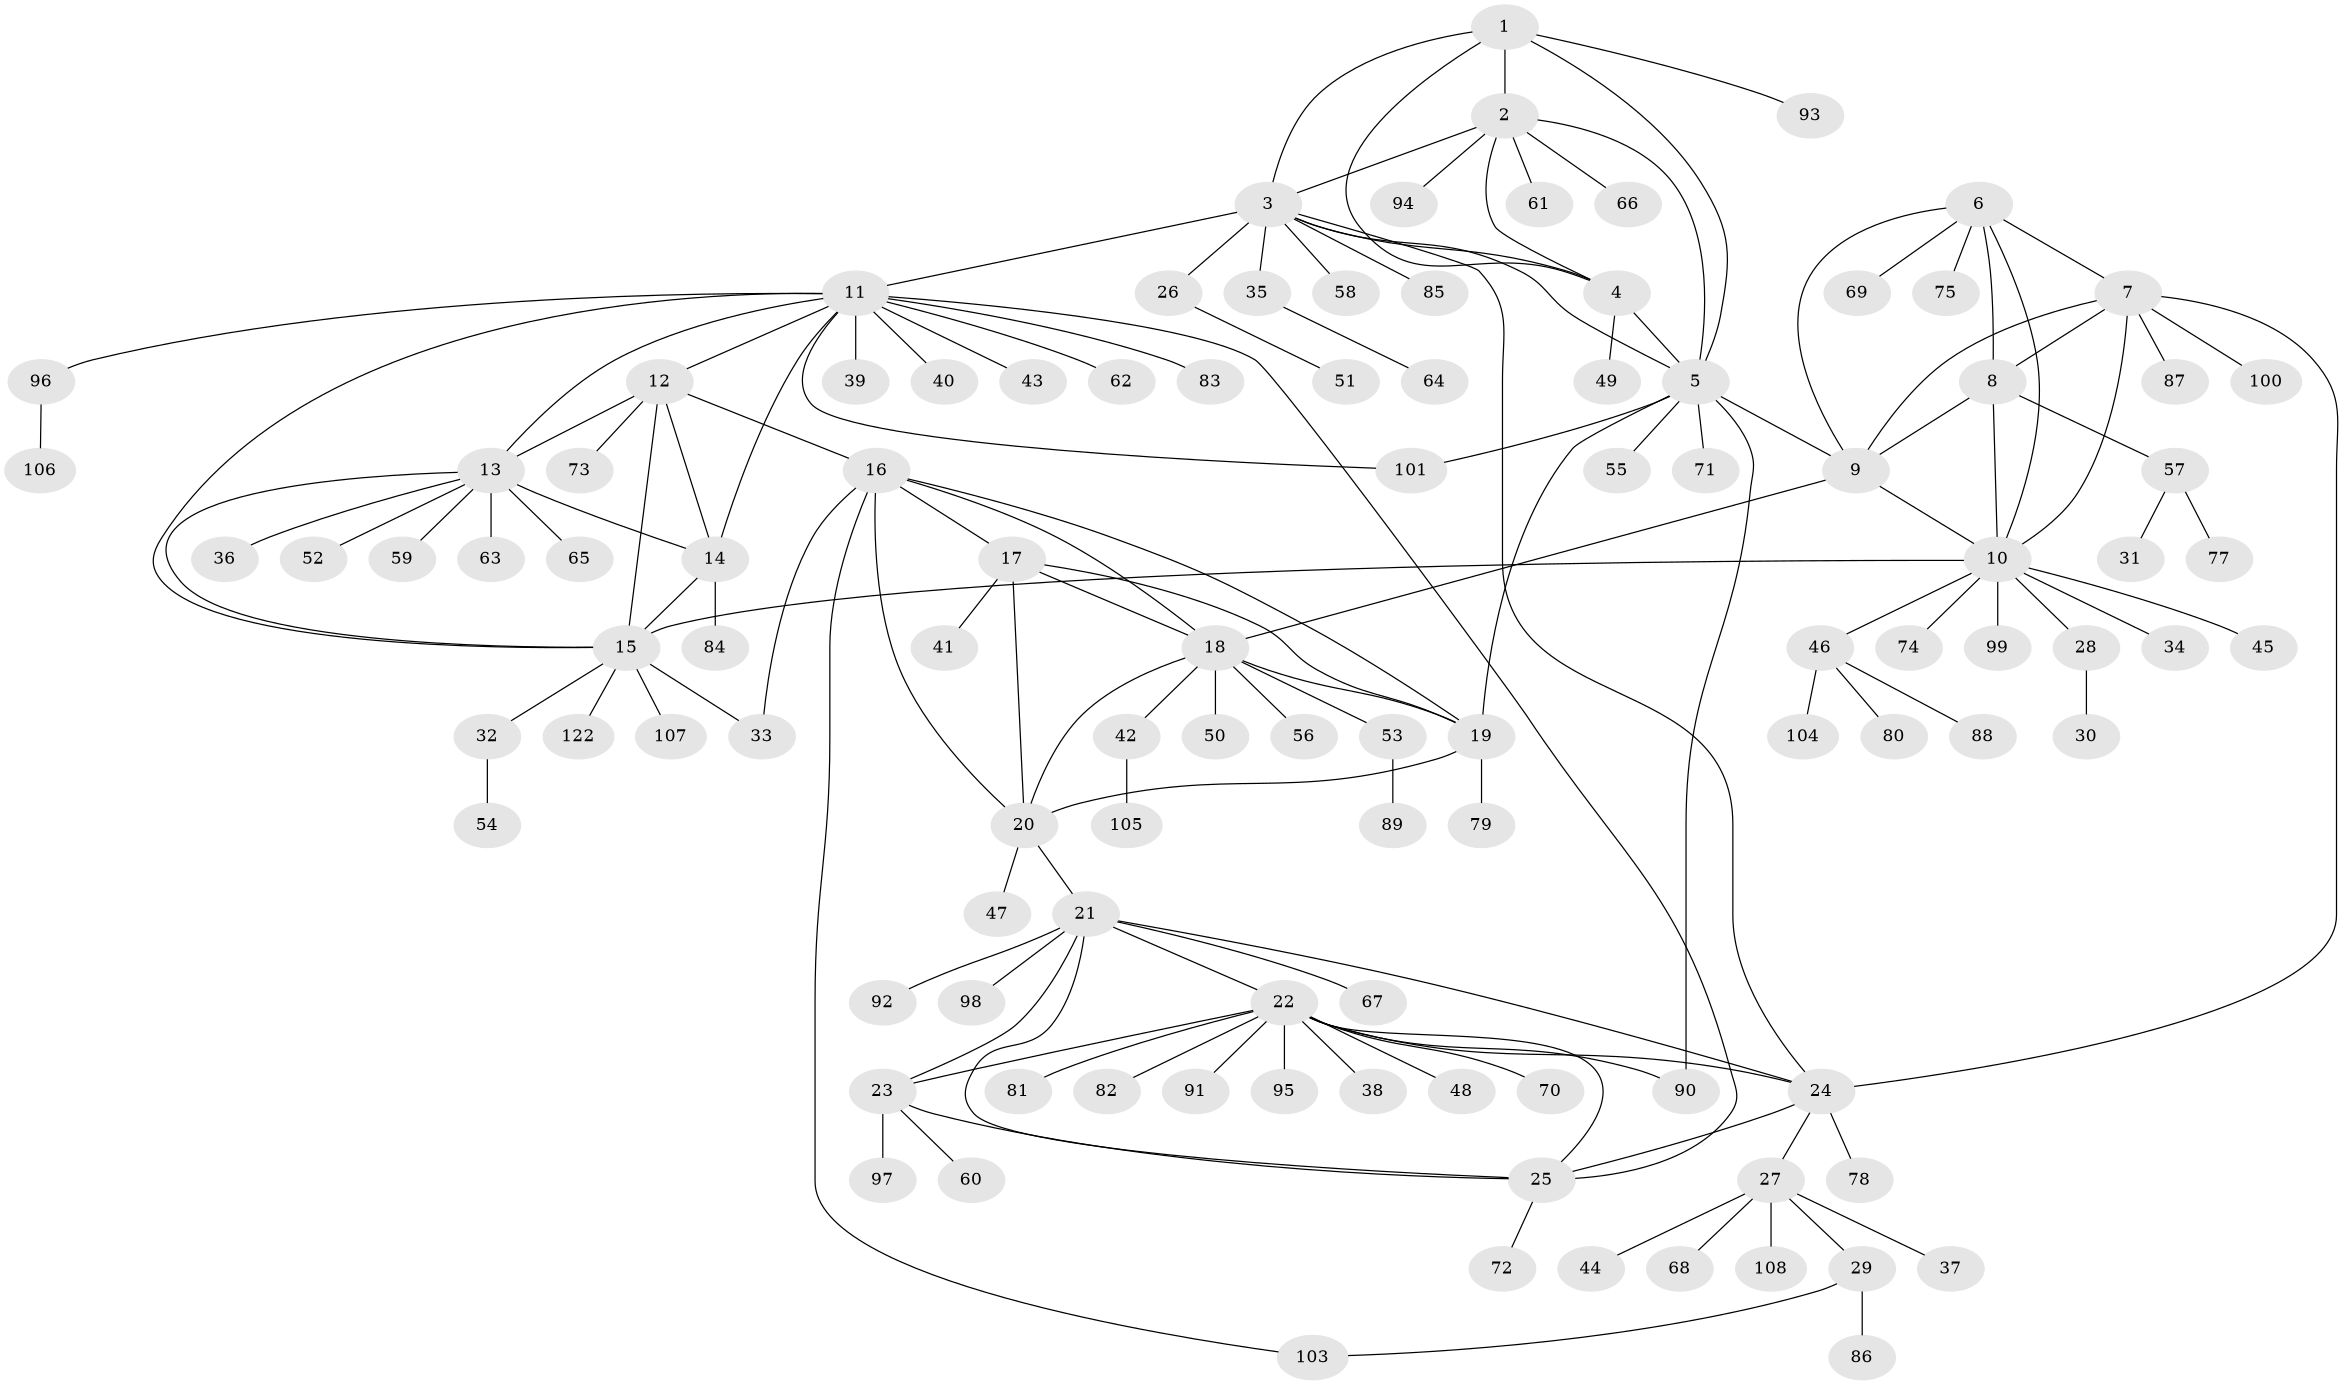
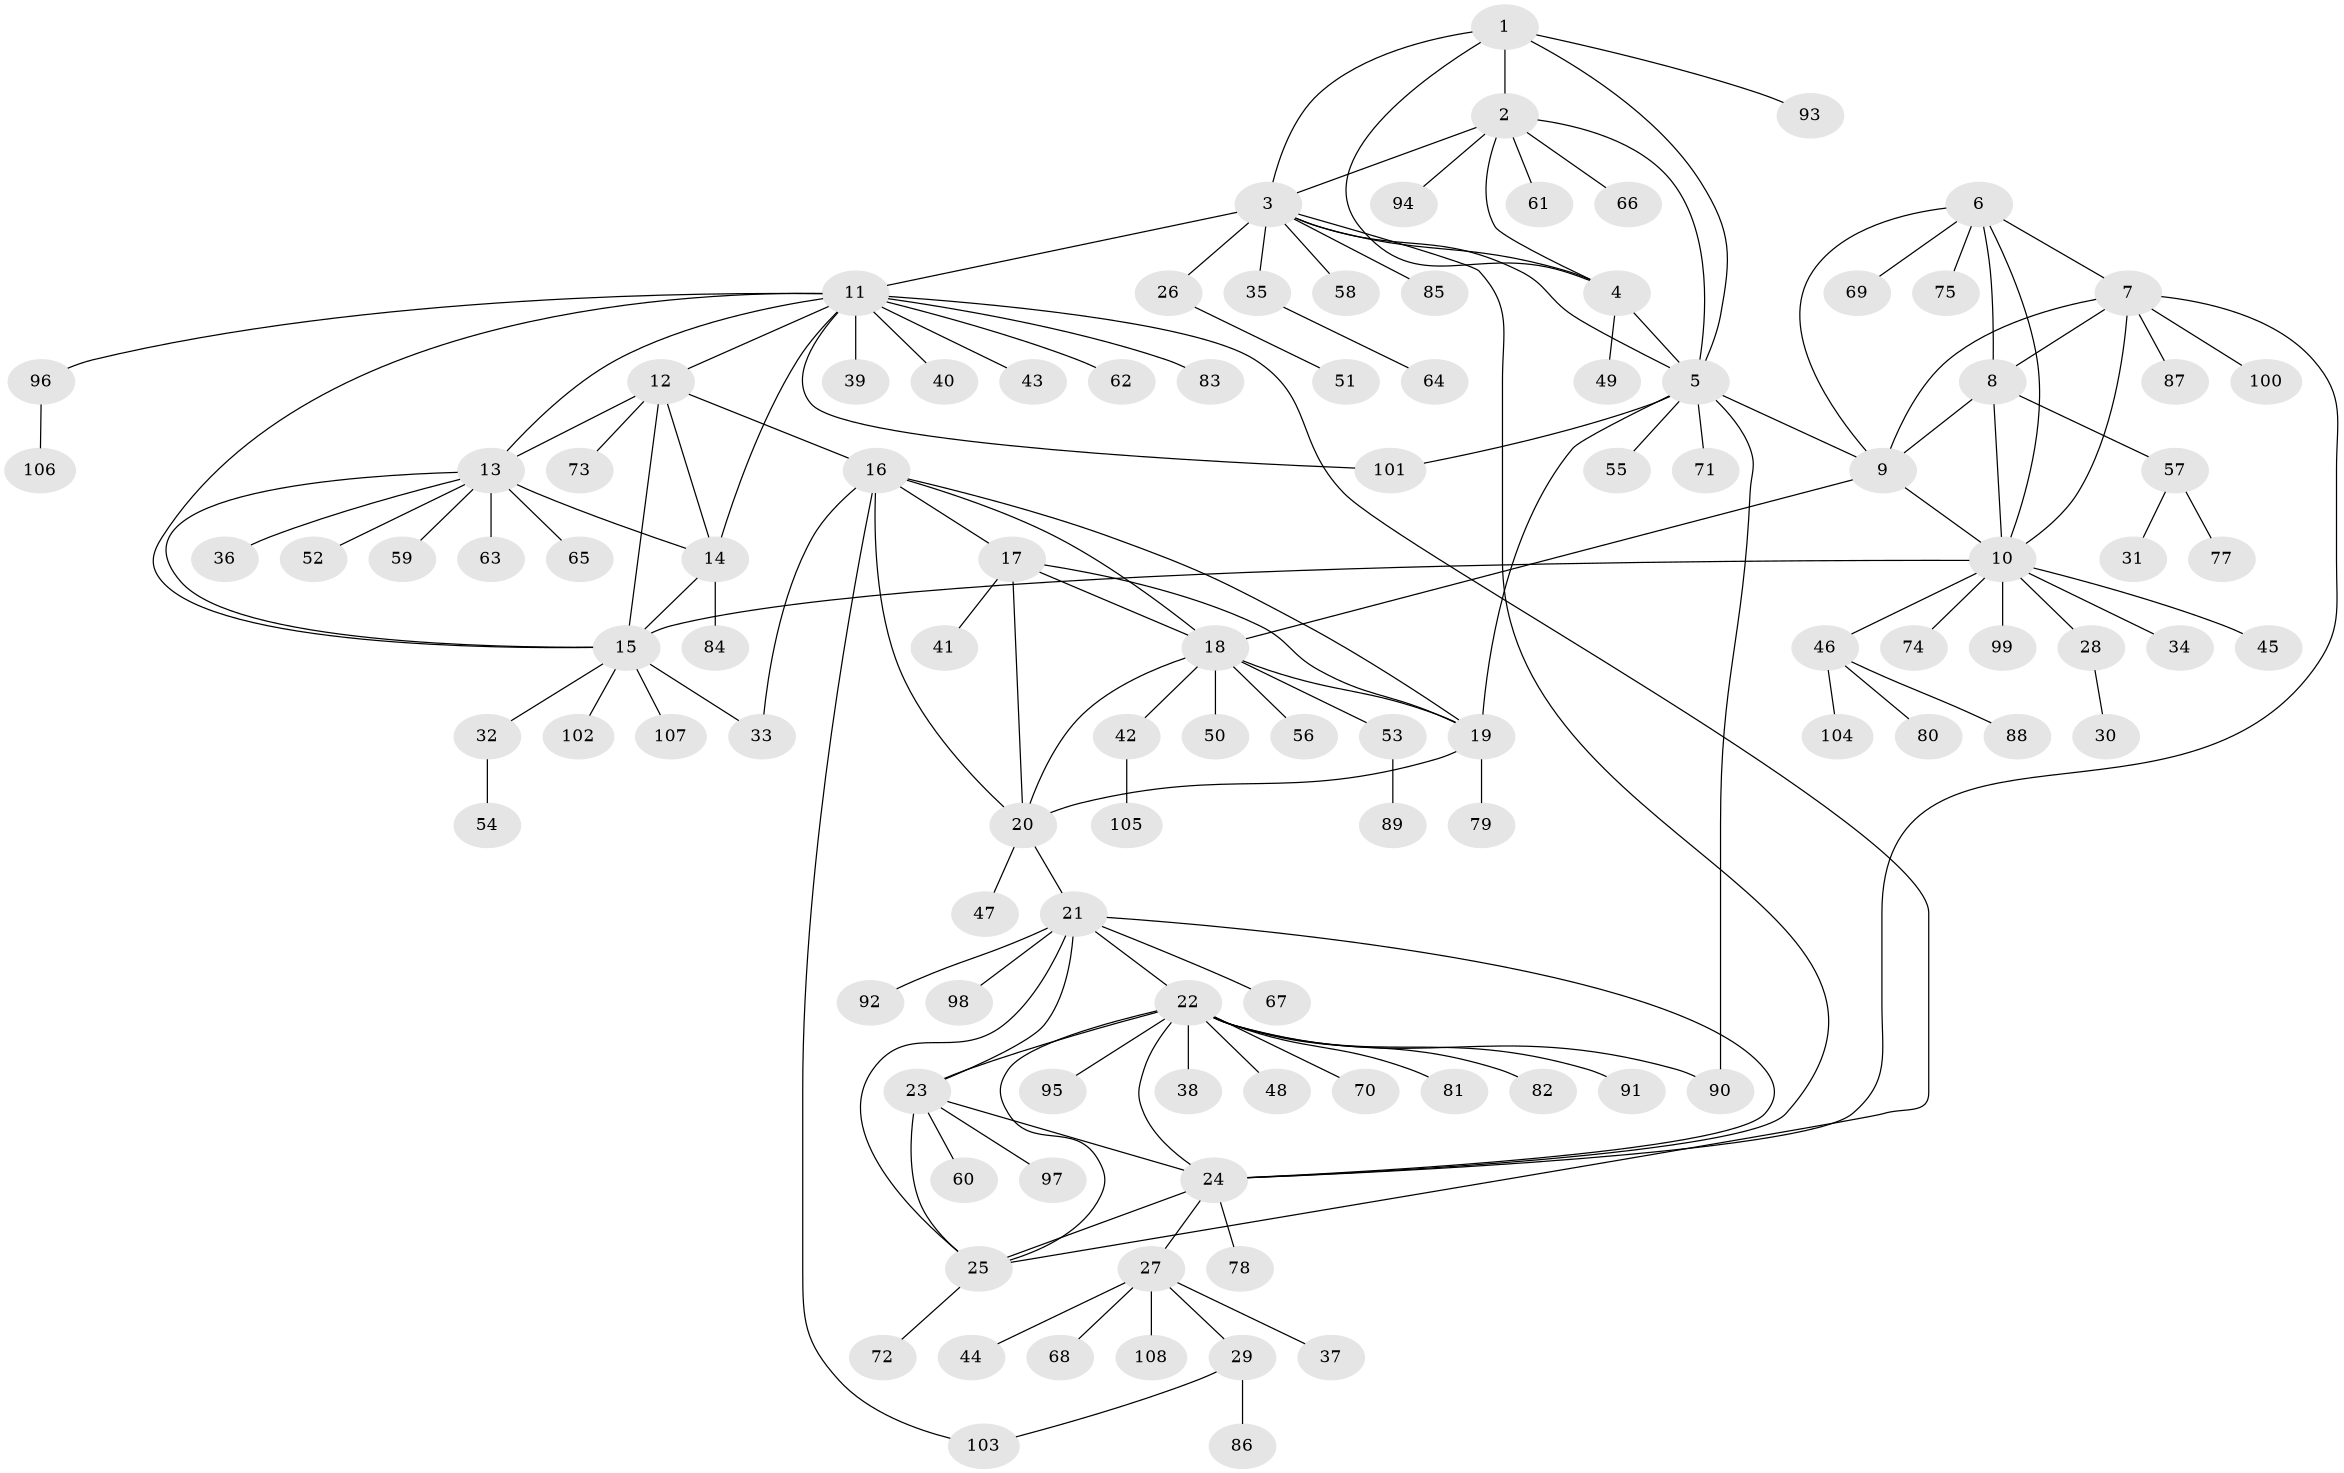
node "122": label "122" -> "102"
edge "23" -- "24": added
